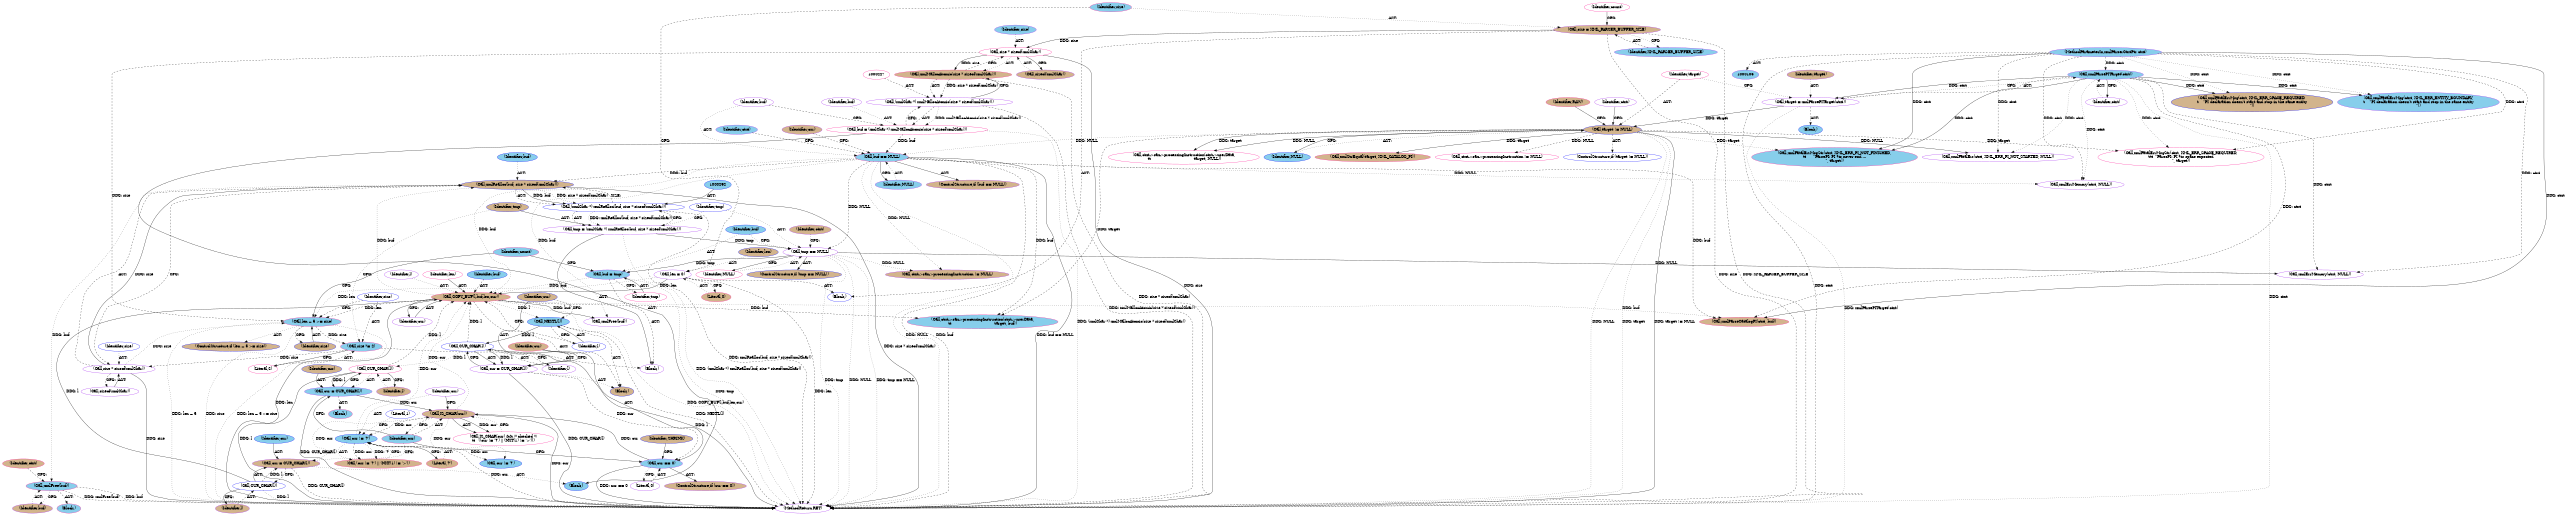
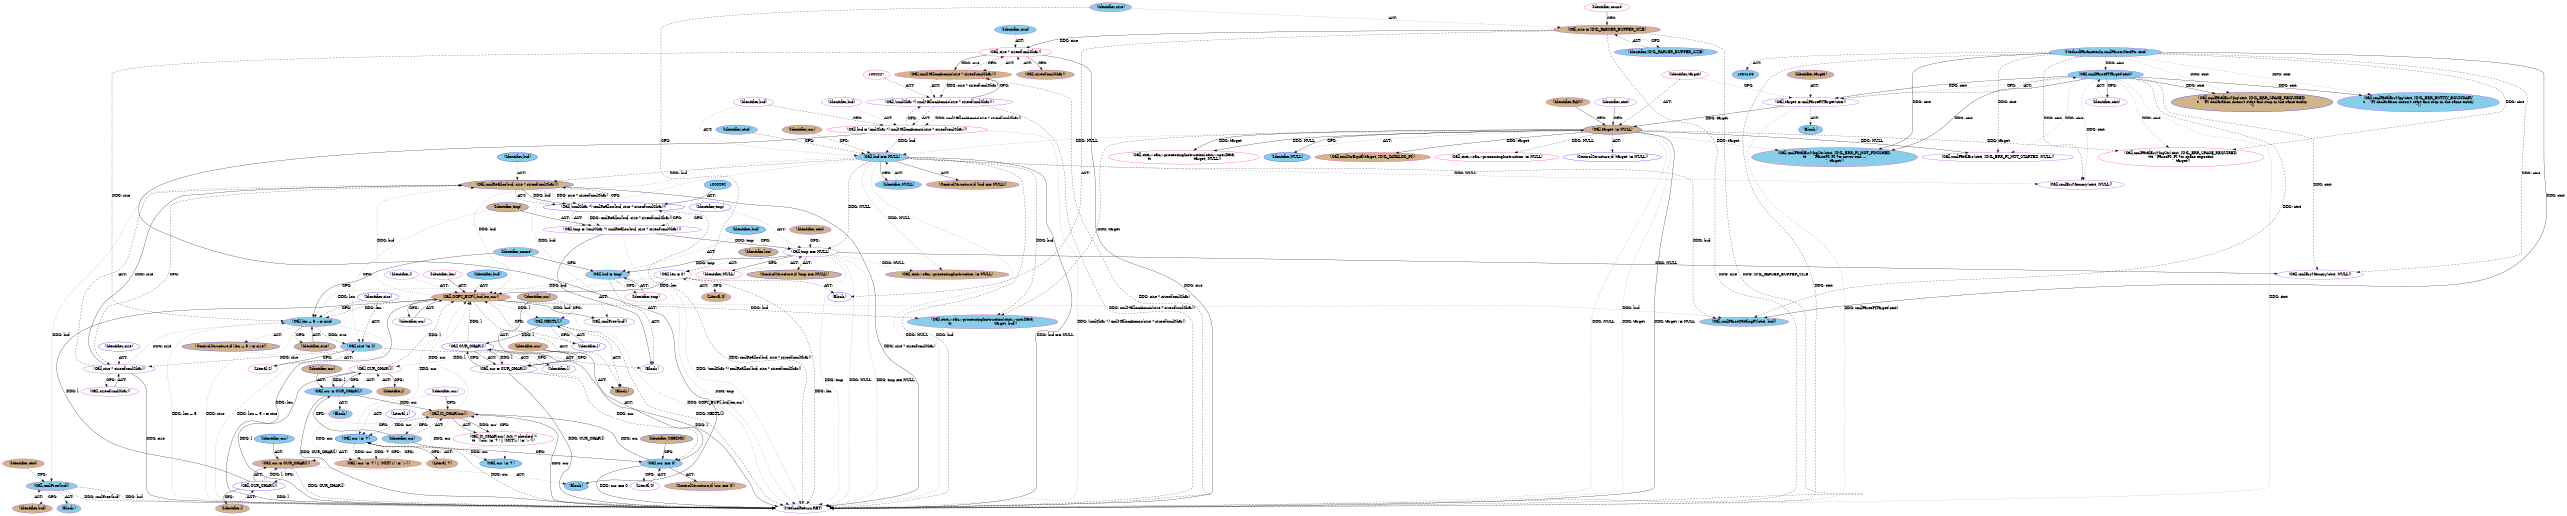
edge "(Call,(xmlChar *) xmlRealloc(buf, size * sizeof(xmlChar)))" -> "(Call,xmlRealloc(buf, size * sizeof(xmlChar)))": label "SIZE: " -> "CFG: "
node "(Call,xmlParseCatalogPI(ctxt, buf))": fillcolor tan -> skyblue
